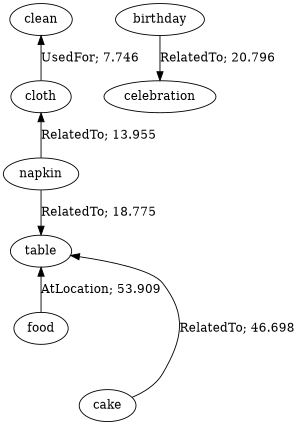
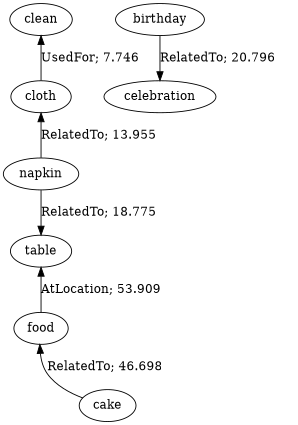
edge "cake" -> "table": now "cake" -> "food"
